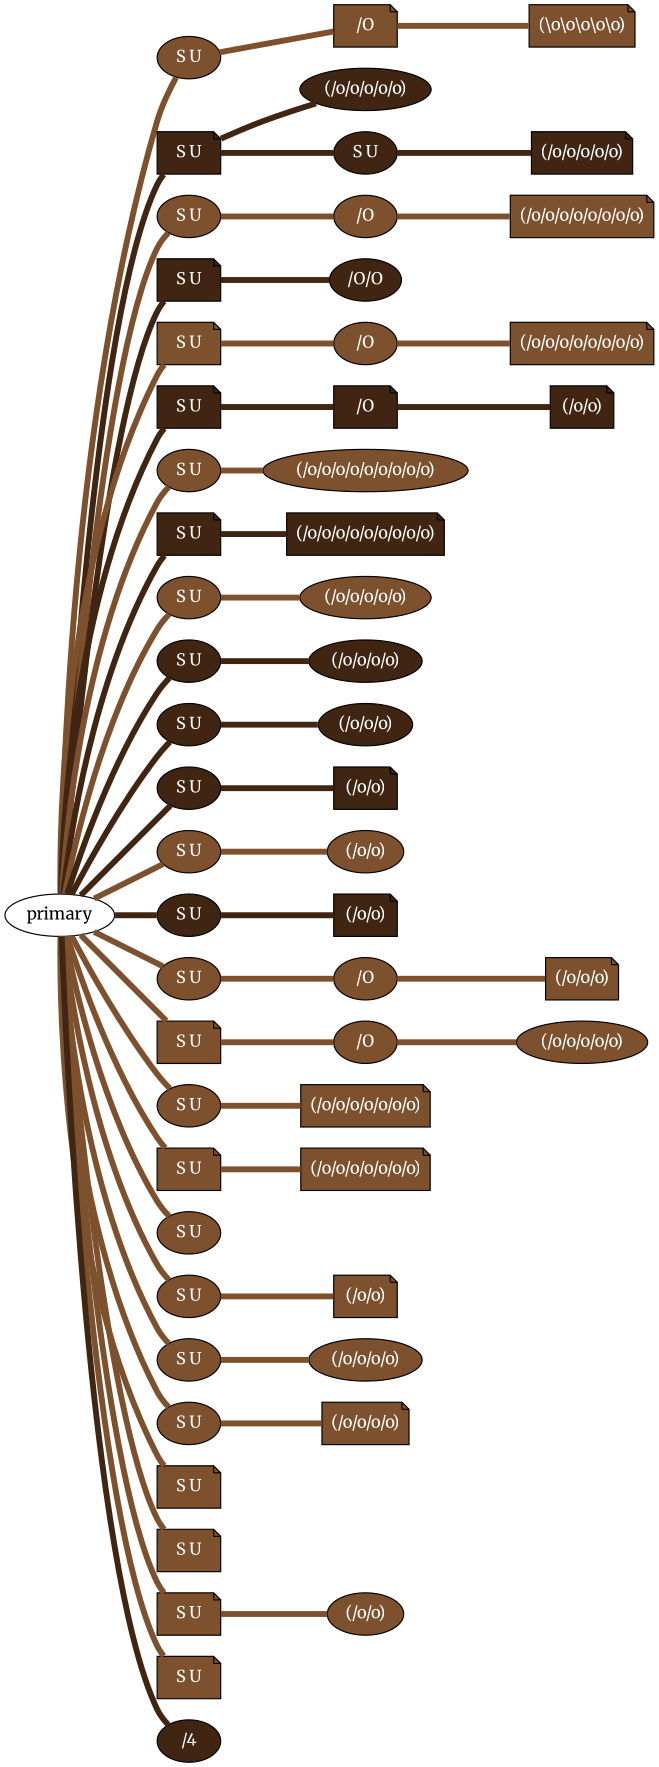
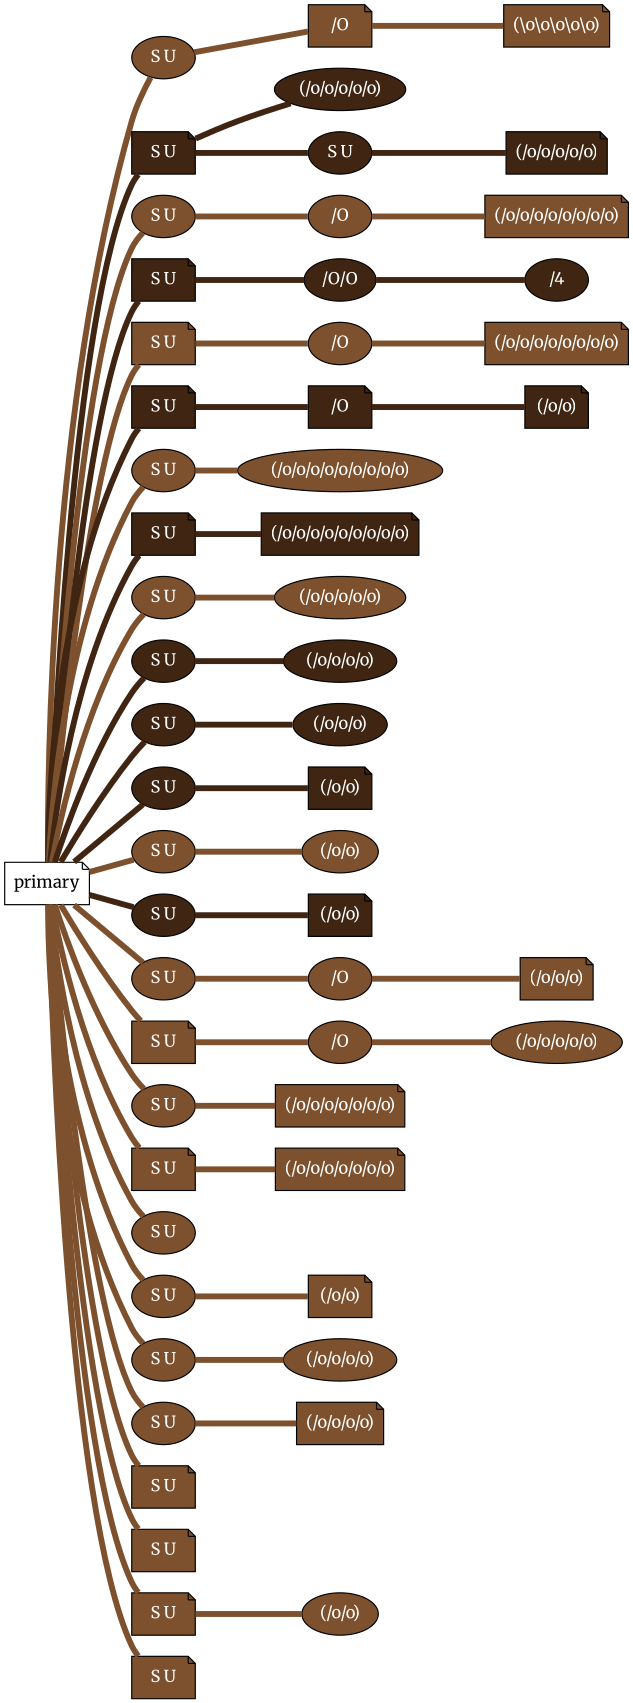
node "primary": shape ellipse -> note
edge "primary" -- "/4": now "/O/O" -- "/4"
